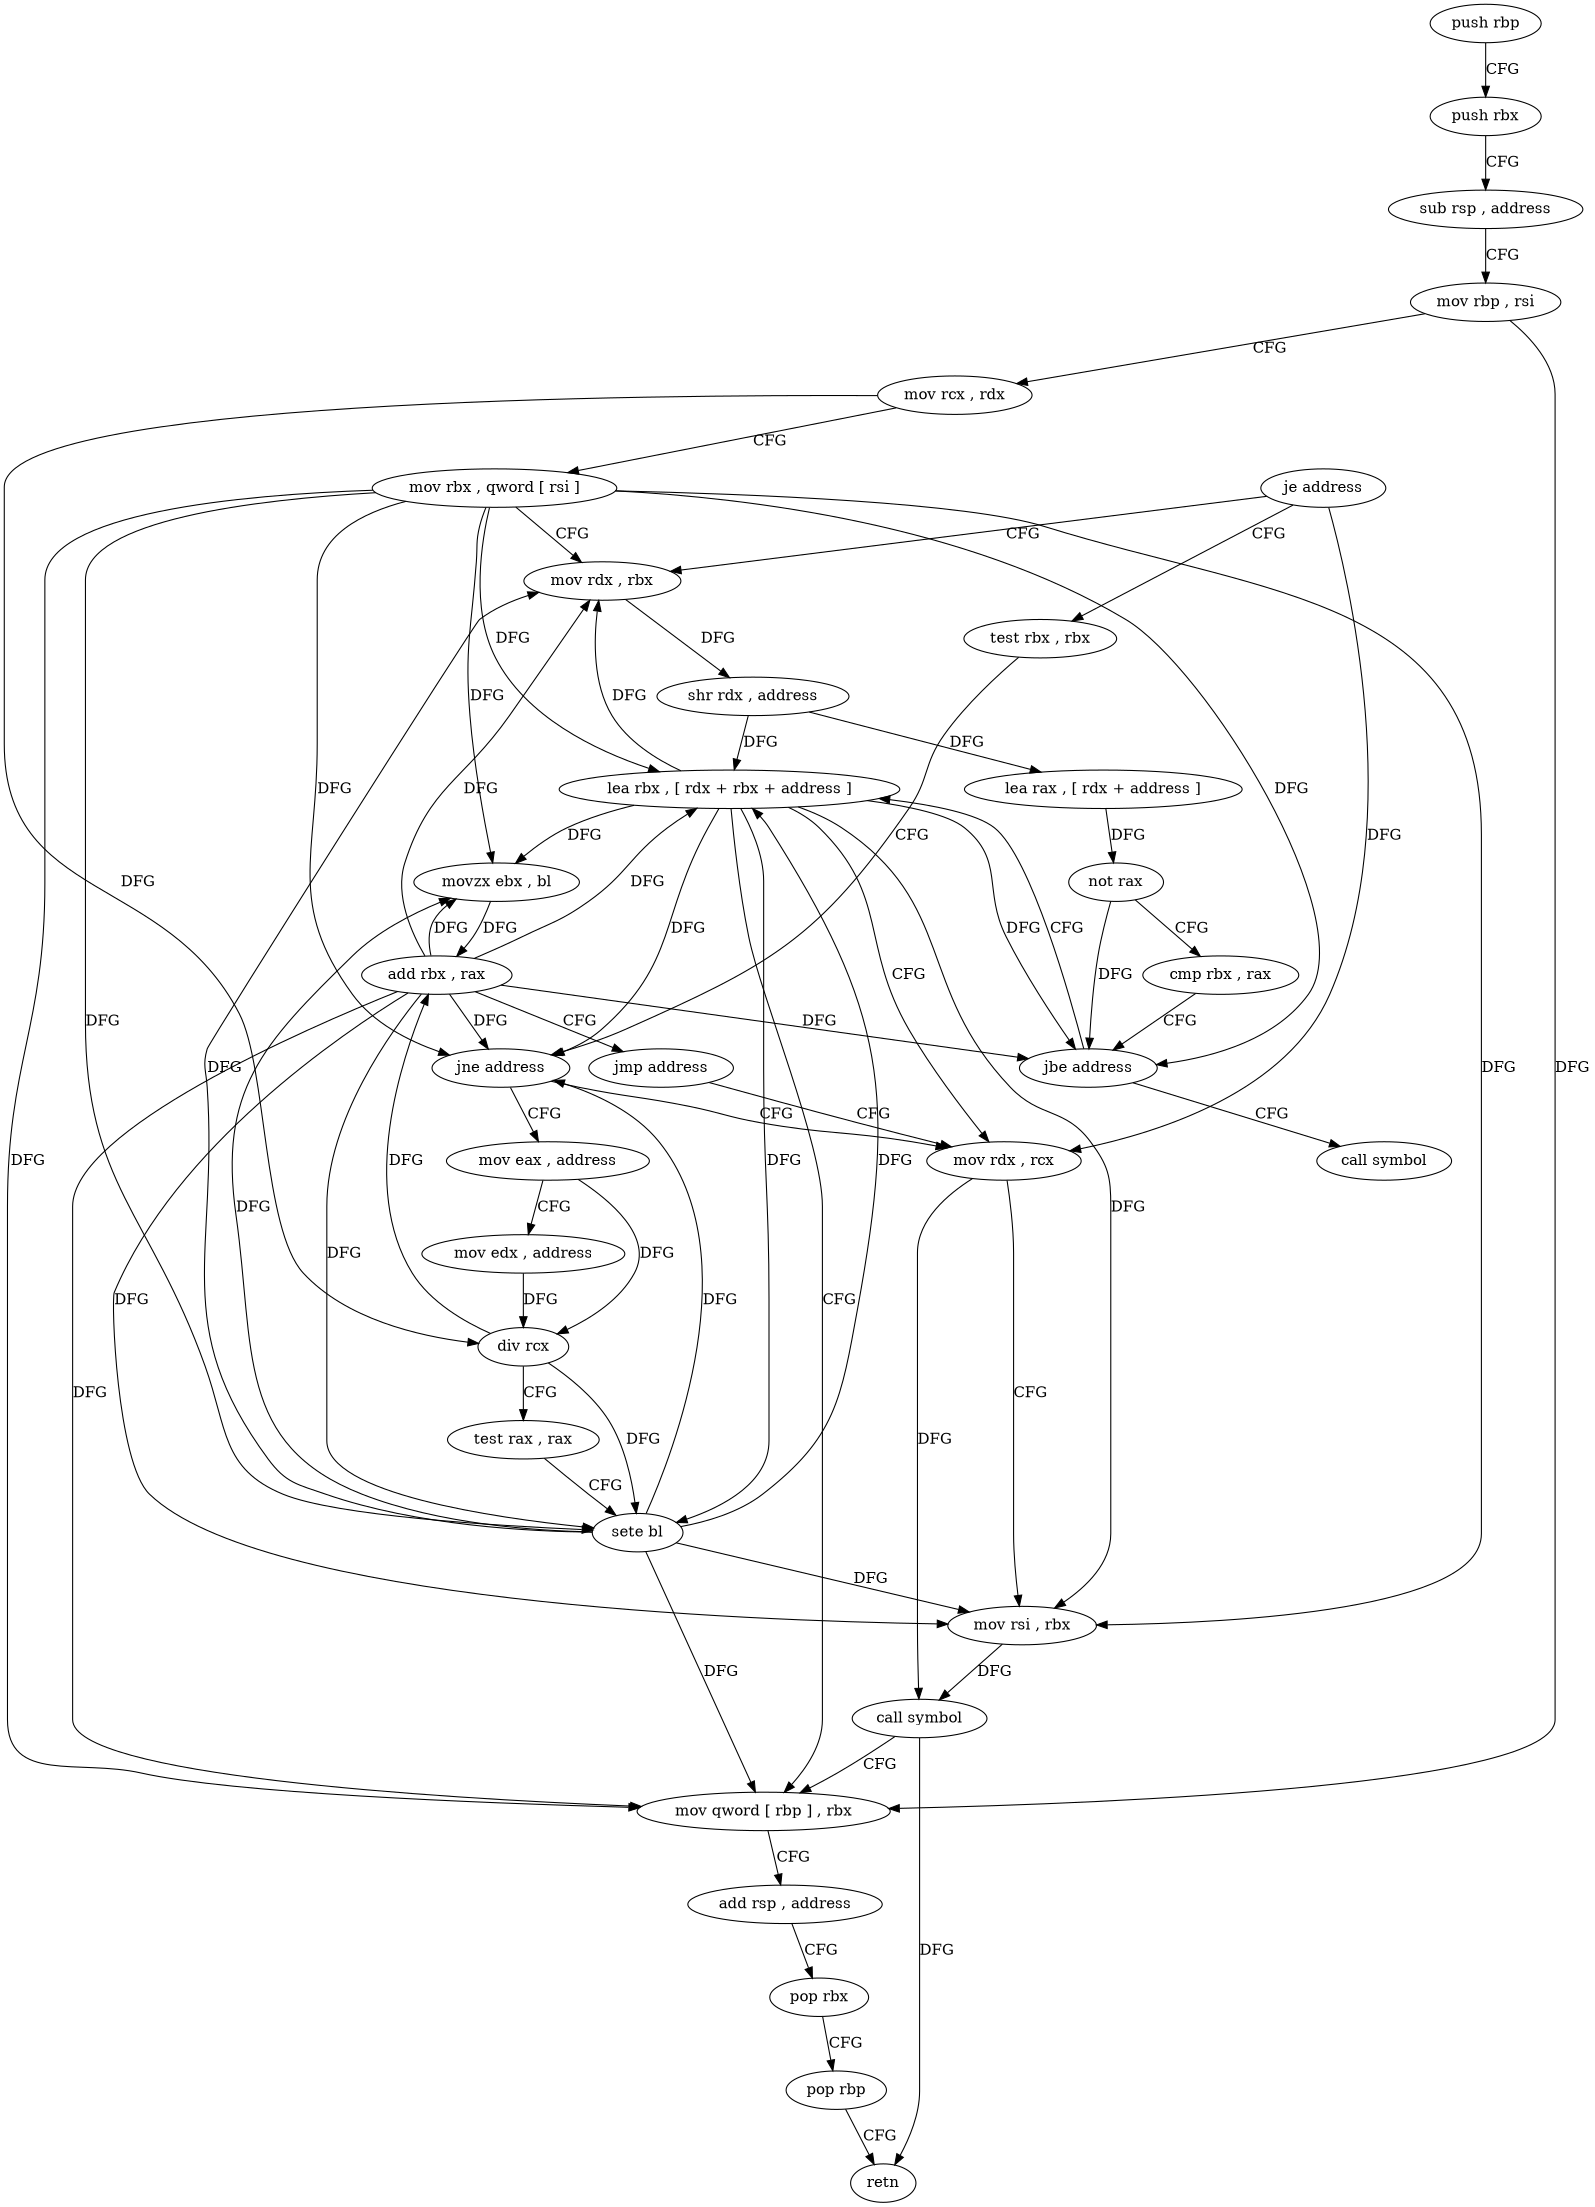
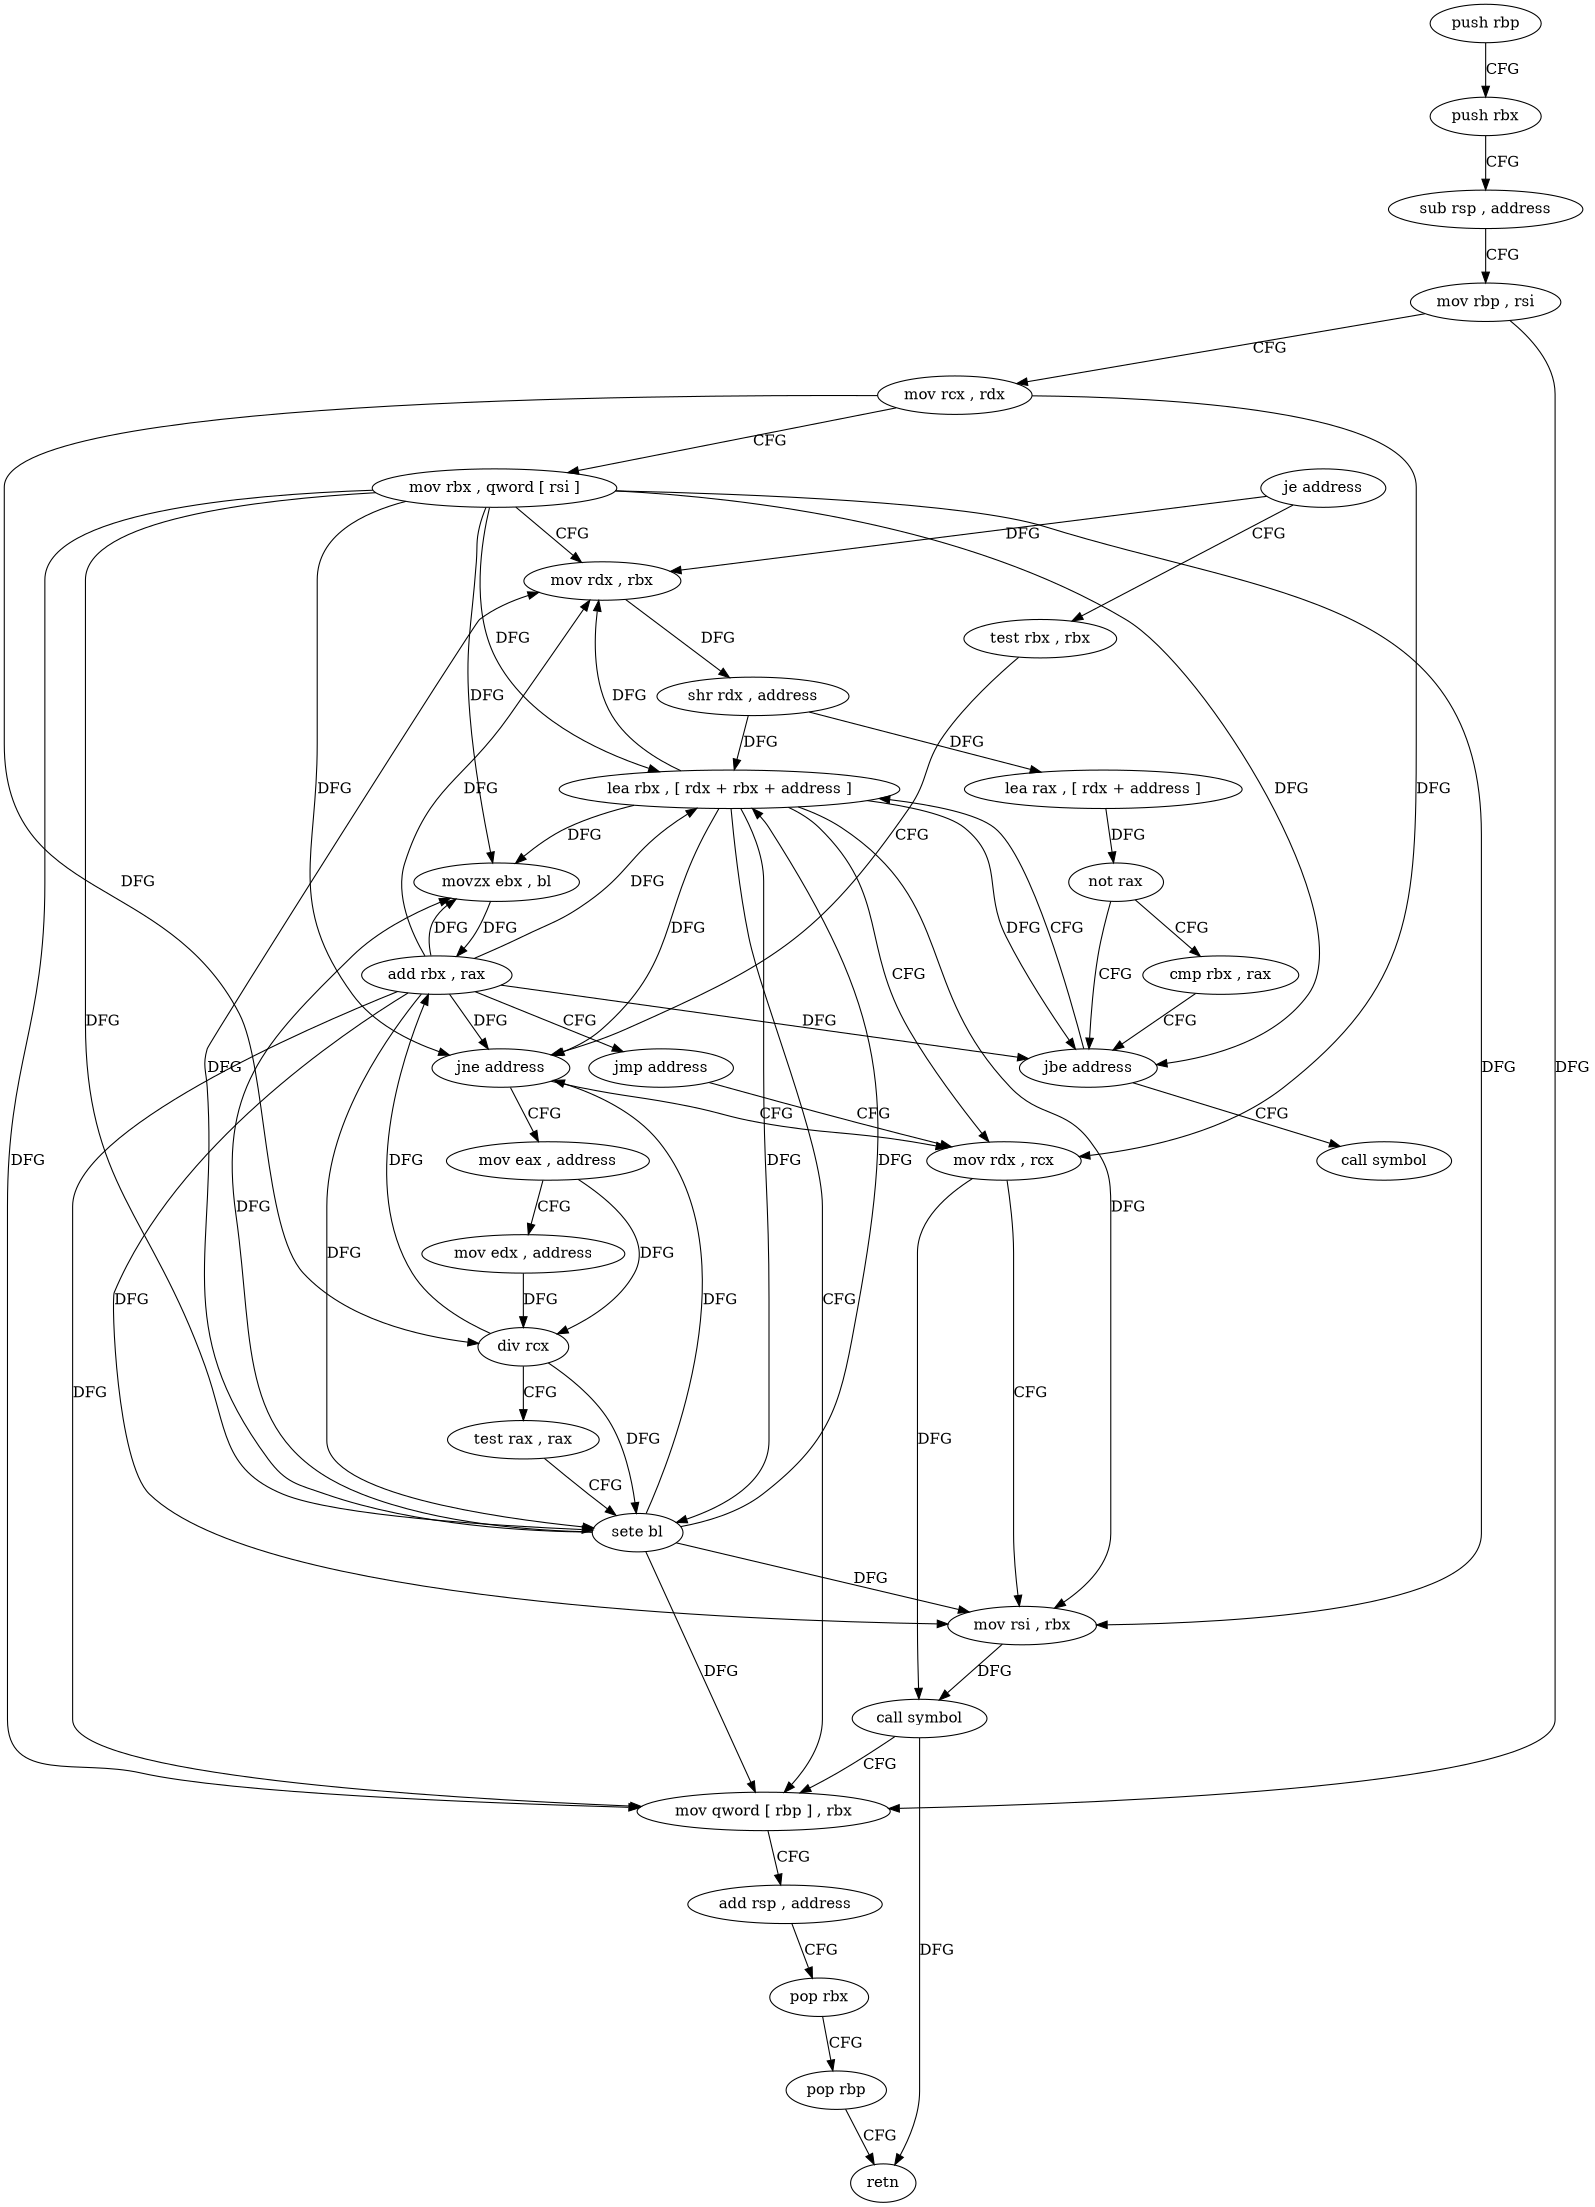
edge "je address" -> "mov rdx , rbx": label "CFG" -> "DFG"
edge "je address" -> "mov rdx , rcx": now "mov rcx , rdx" -> "mov rdx , rcx"
edge "not rax" -> "jbe address": label "DFG" -> "CFG"
